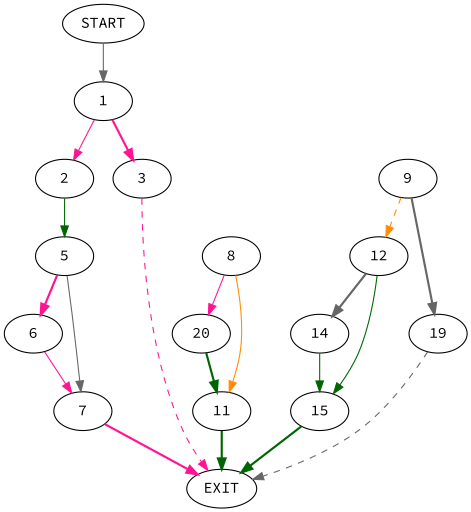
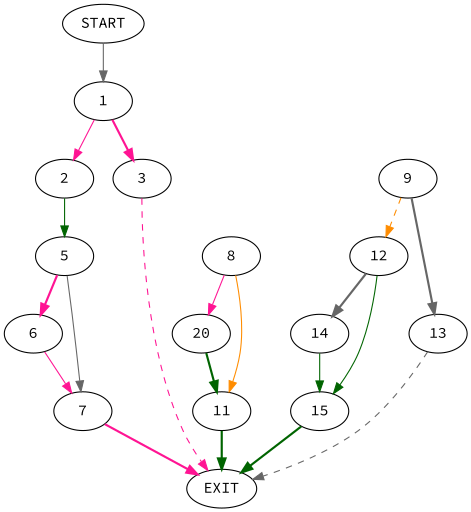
node "19": label "19" -> "13"
